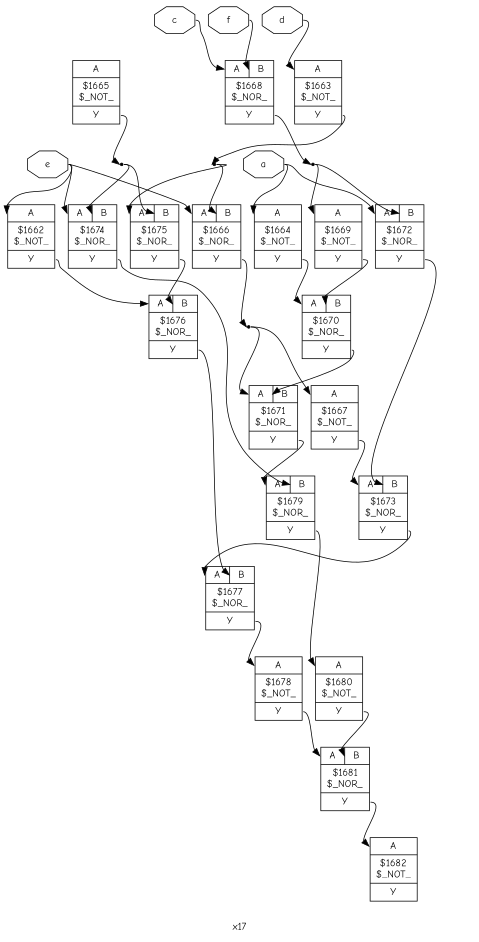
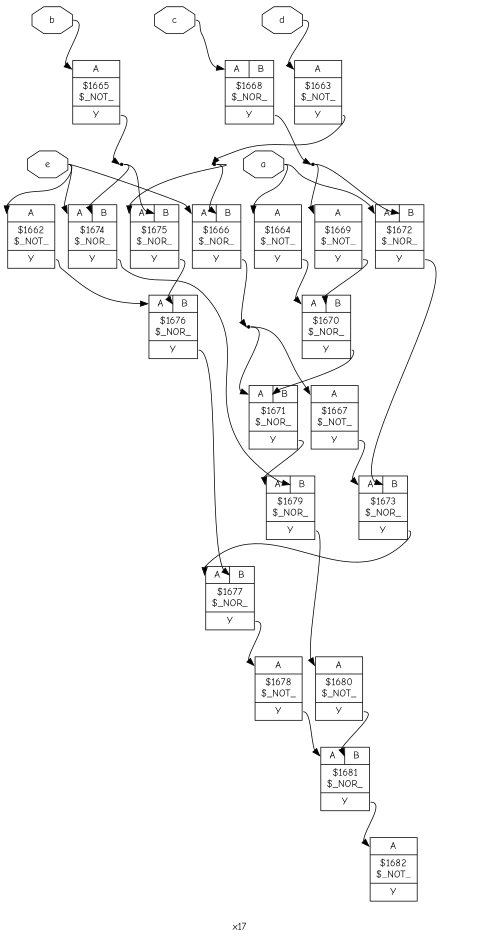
node "b": added
node "f": removed
